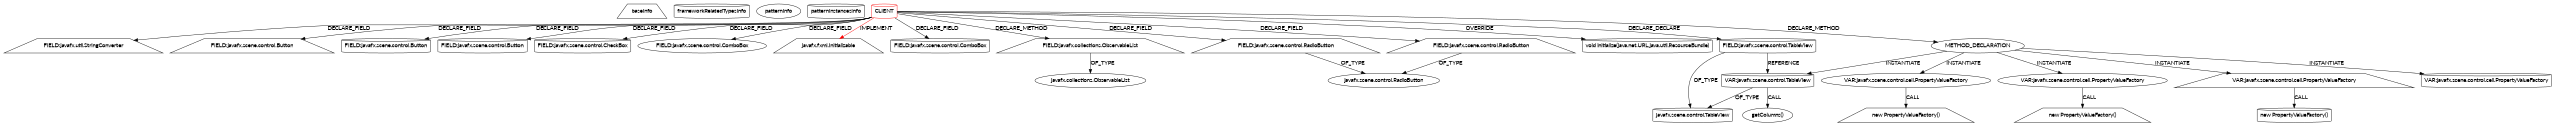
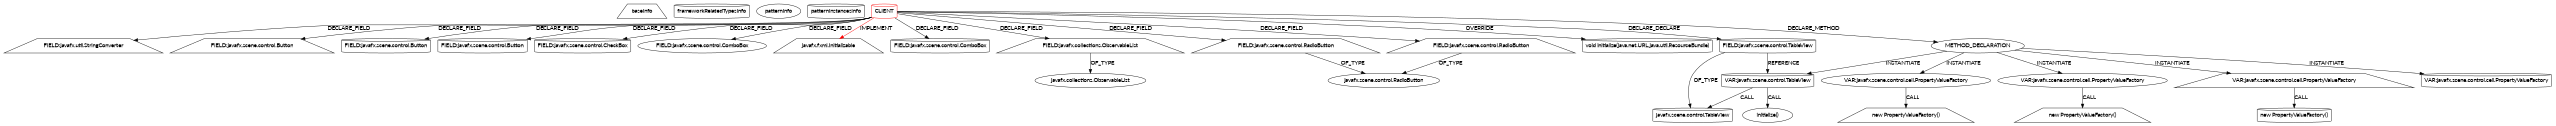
edge "CLIENT" -> "FIELD:javafx.collections.ObservableList": label "DECLARE_METHOD" -> "DECLARE_FIELD"
edge "VAR:javafx.scene.control.TableView" -> "javafx.scene.control.TableView": label "OF_TYPE" -> "CALL"
node "getColumns()": label "getColumns()" -> "initialize()"
